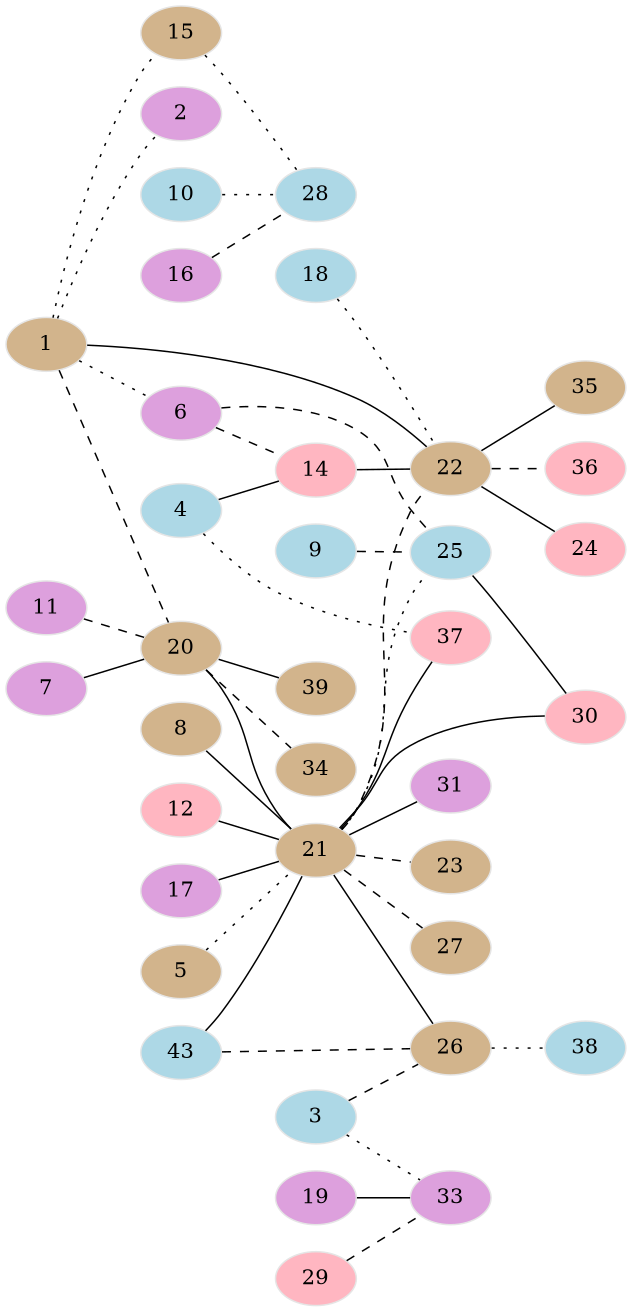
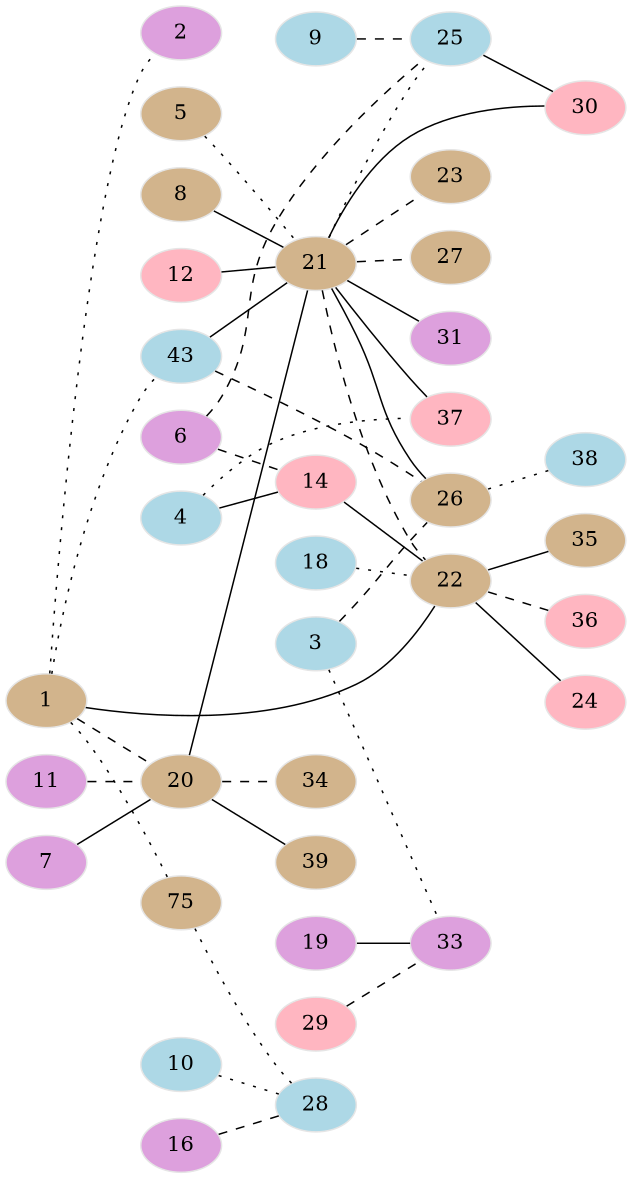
node "15": label "15" -> "75"
edge "1" -- "6": now "1" -- "43"
node "17": removed
